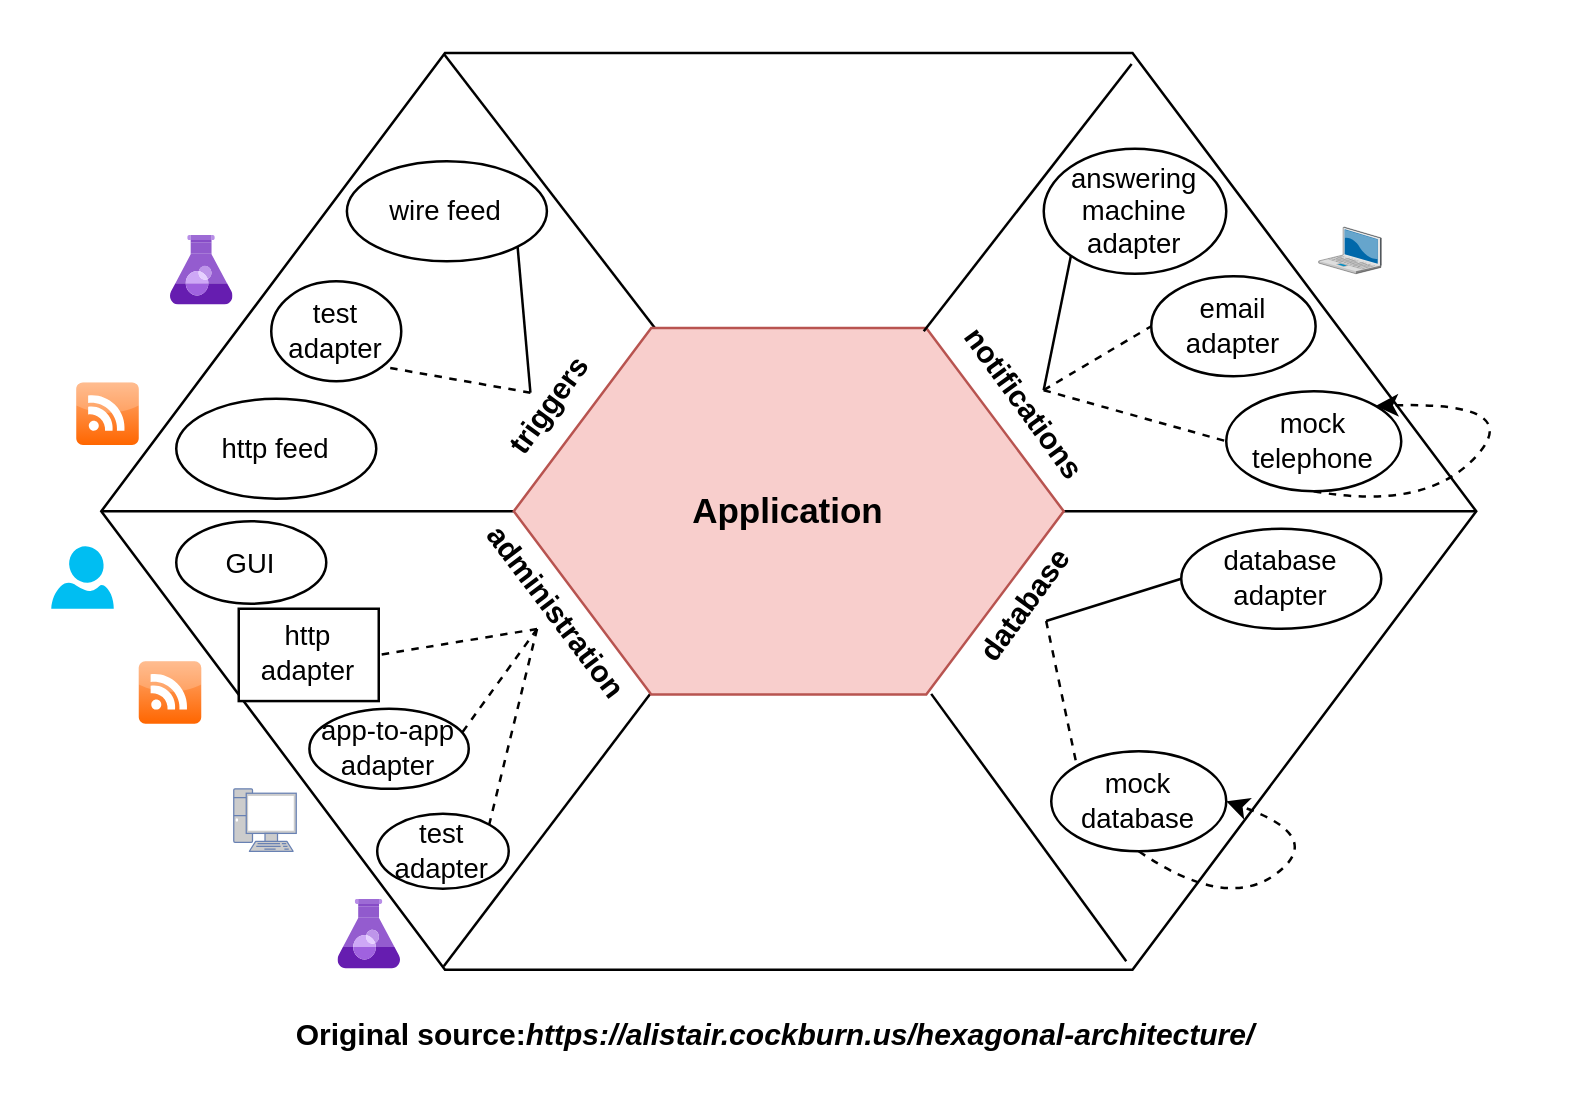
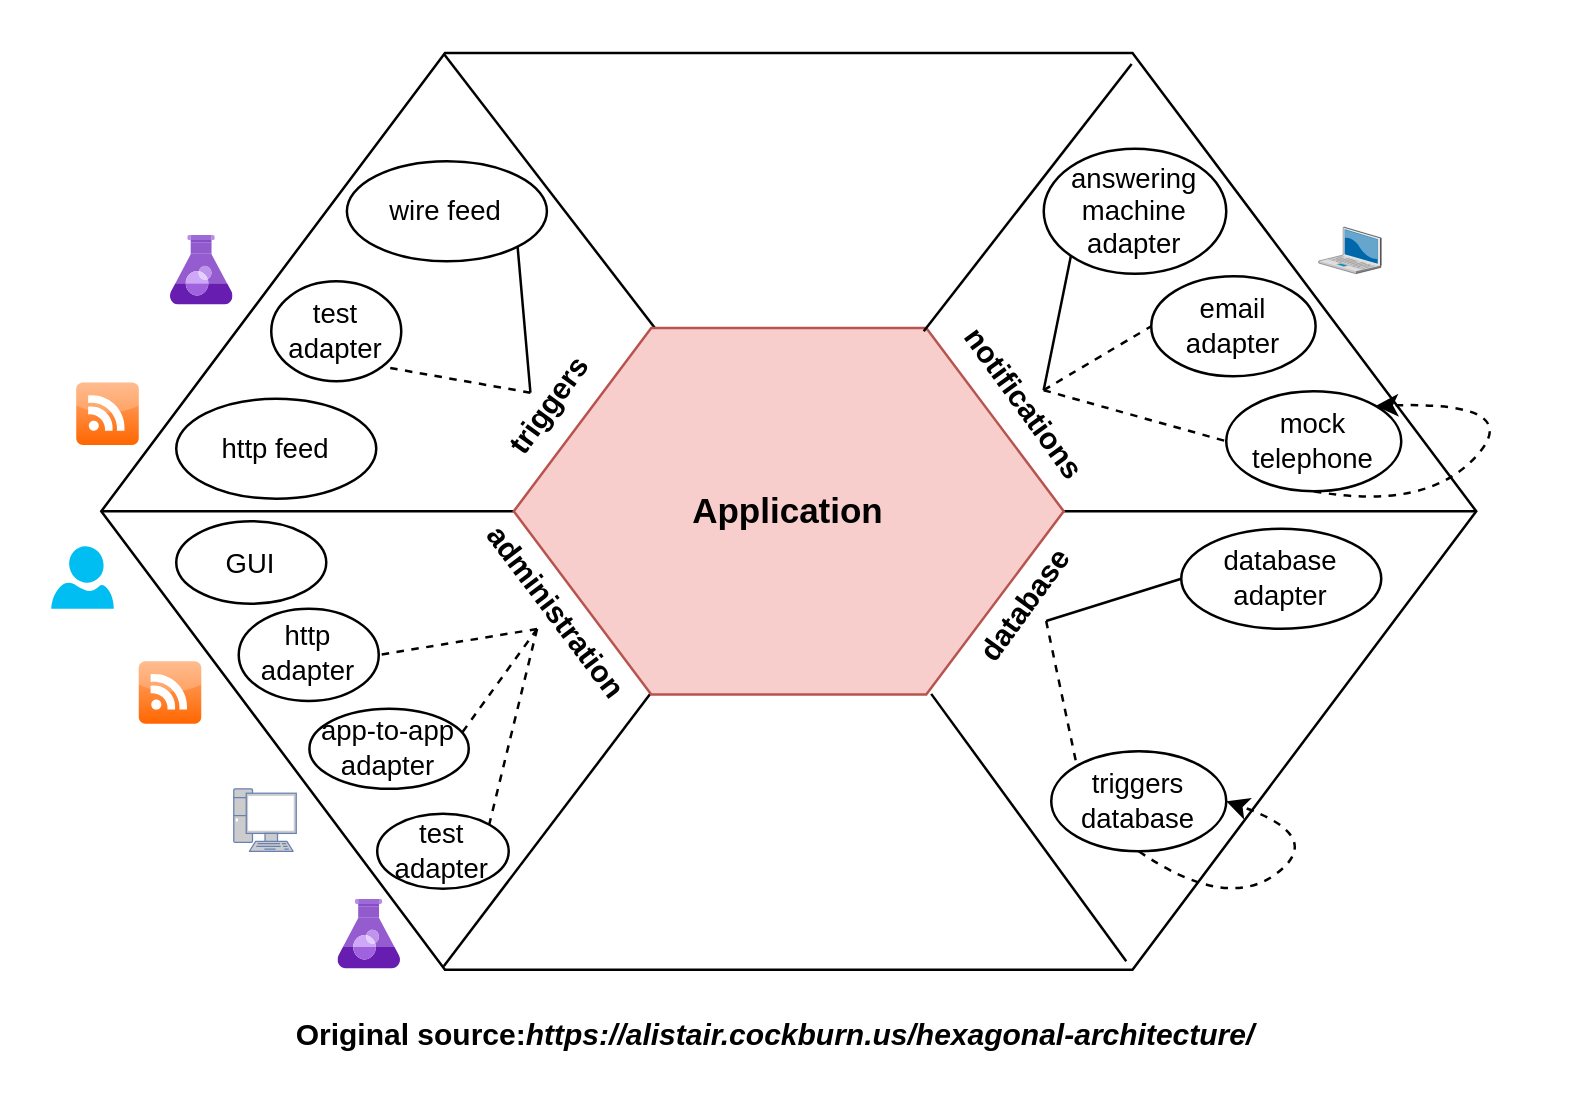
node "http adapter": shape rectangle -> ellipse
node "mock database": label "mock database" -> "triggers database"
